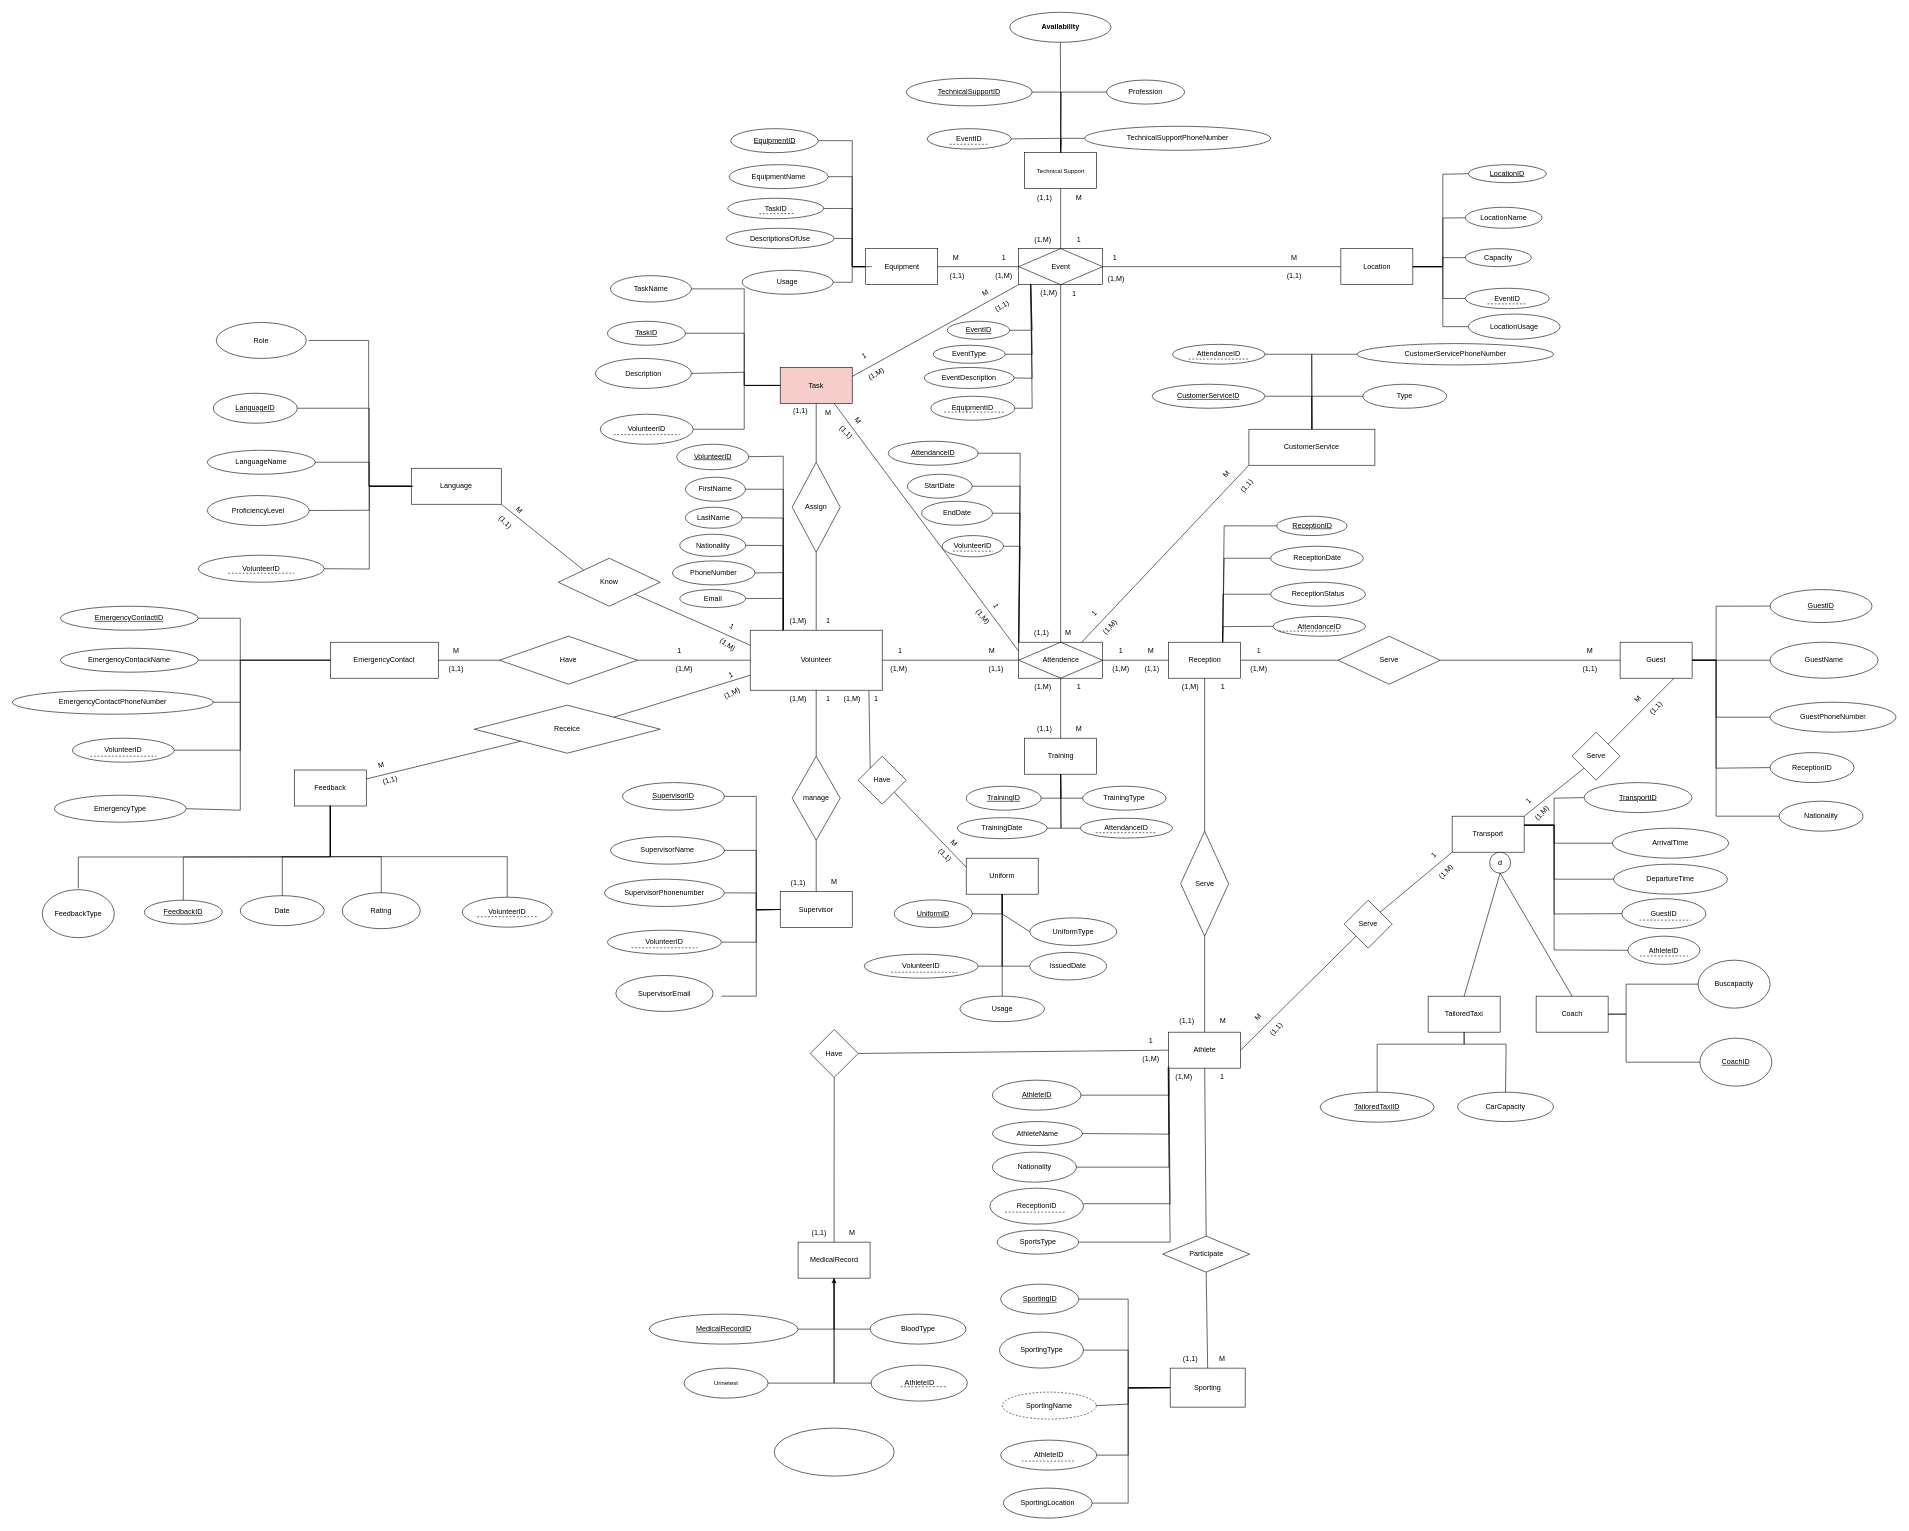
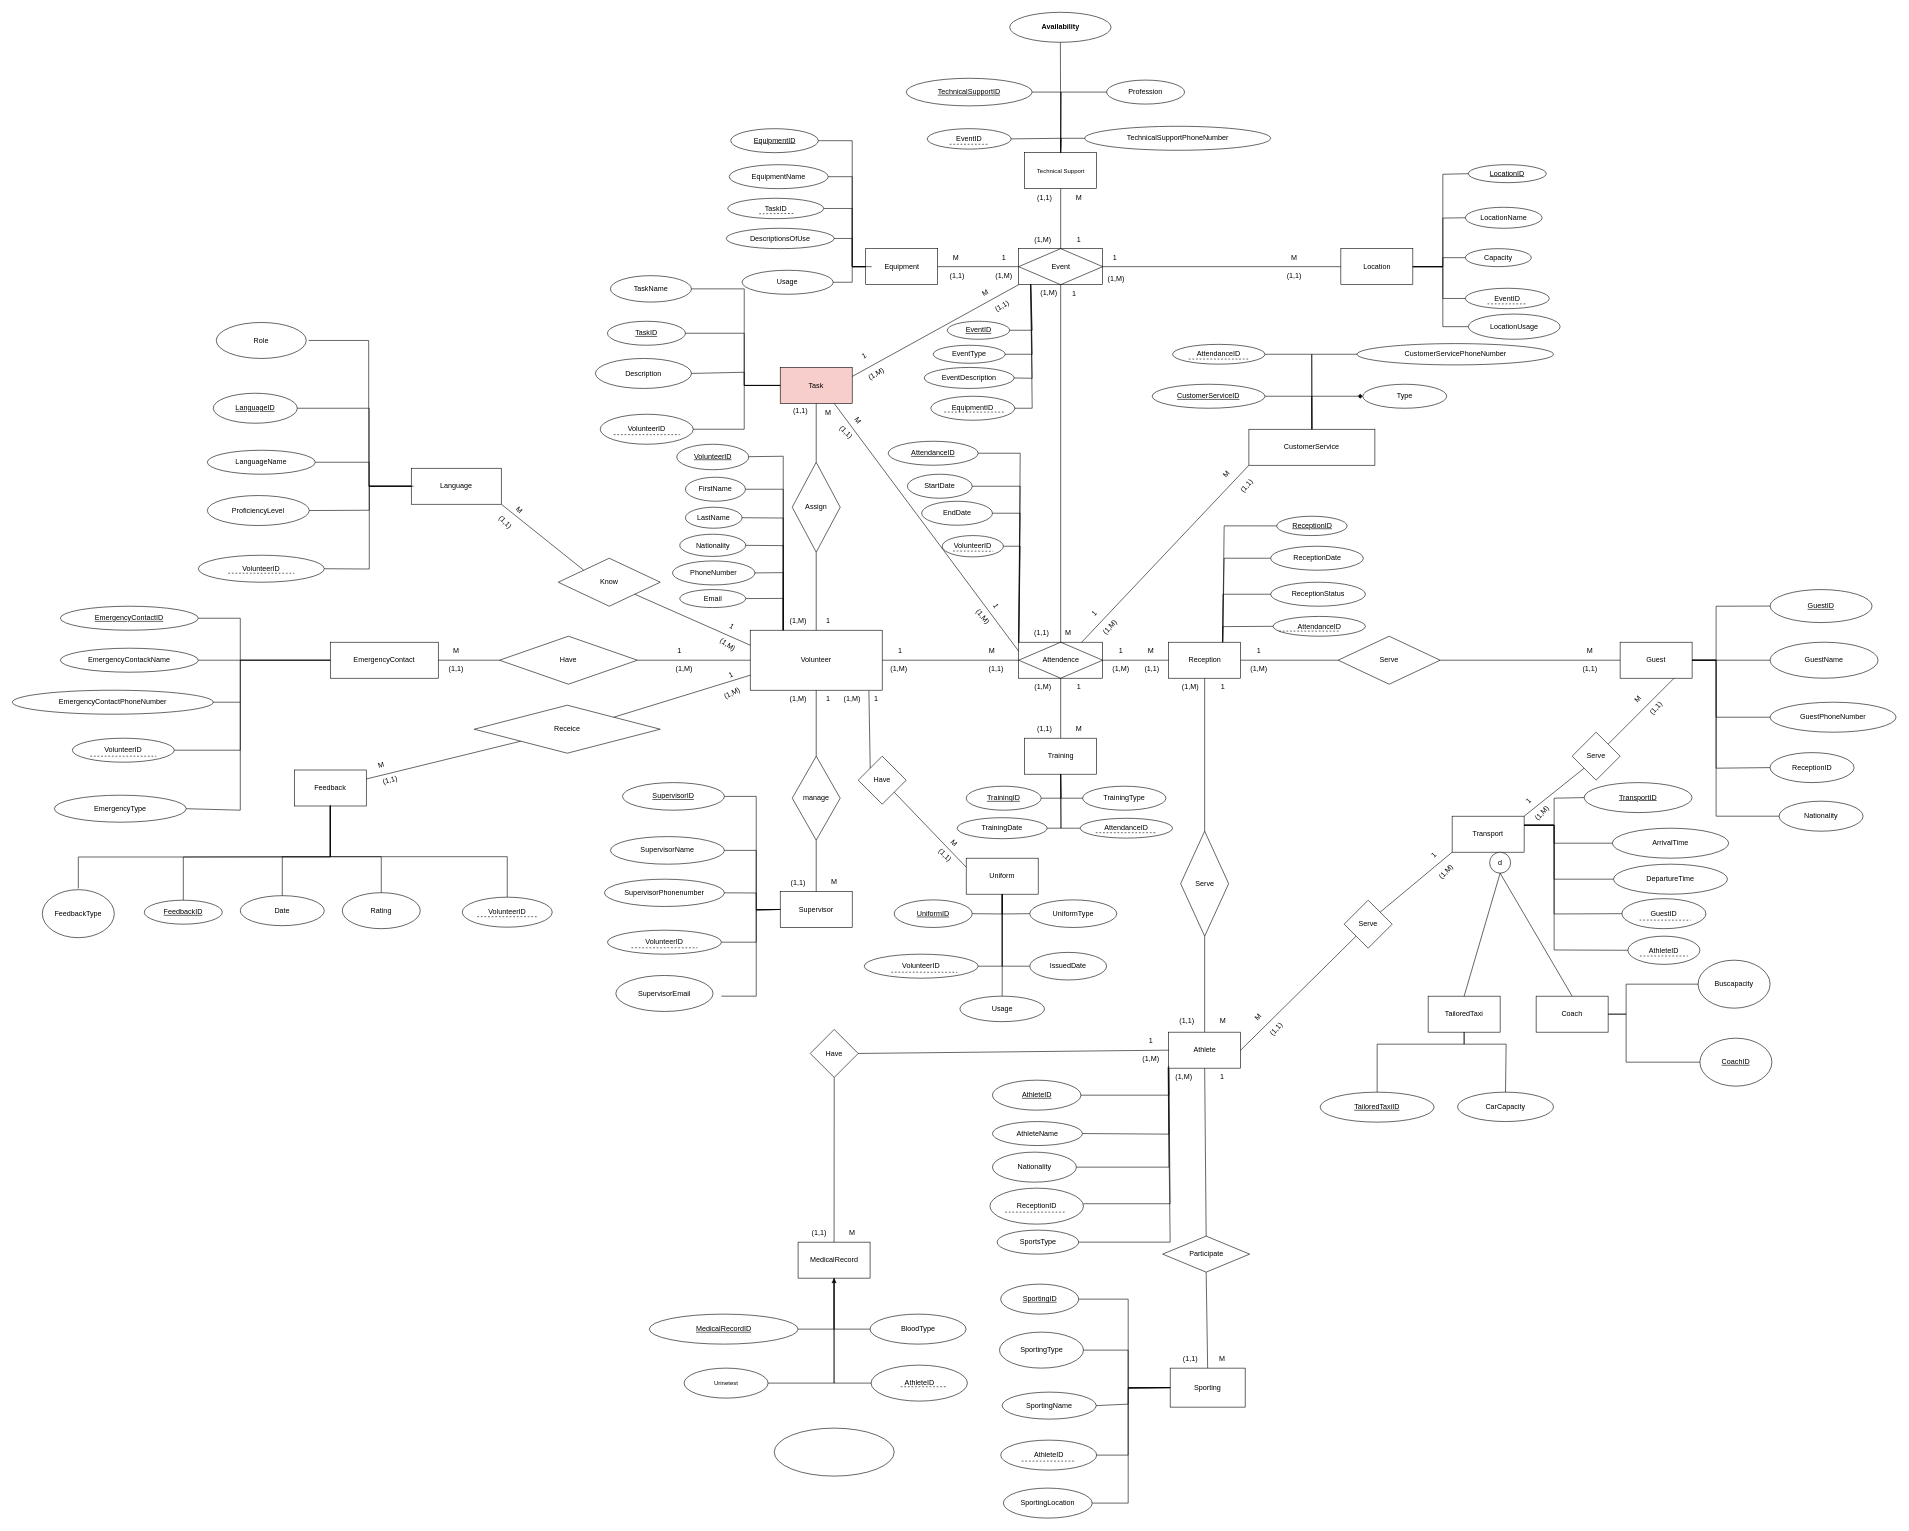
edge "Type" -- "CustomerService": arrowhead none -> diamond
node "UniformType": moved (1073, 932) -> (1073, 914)
node "SportingName": style dashed -> solid
